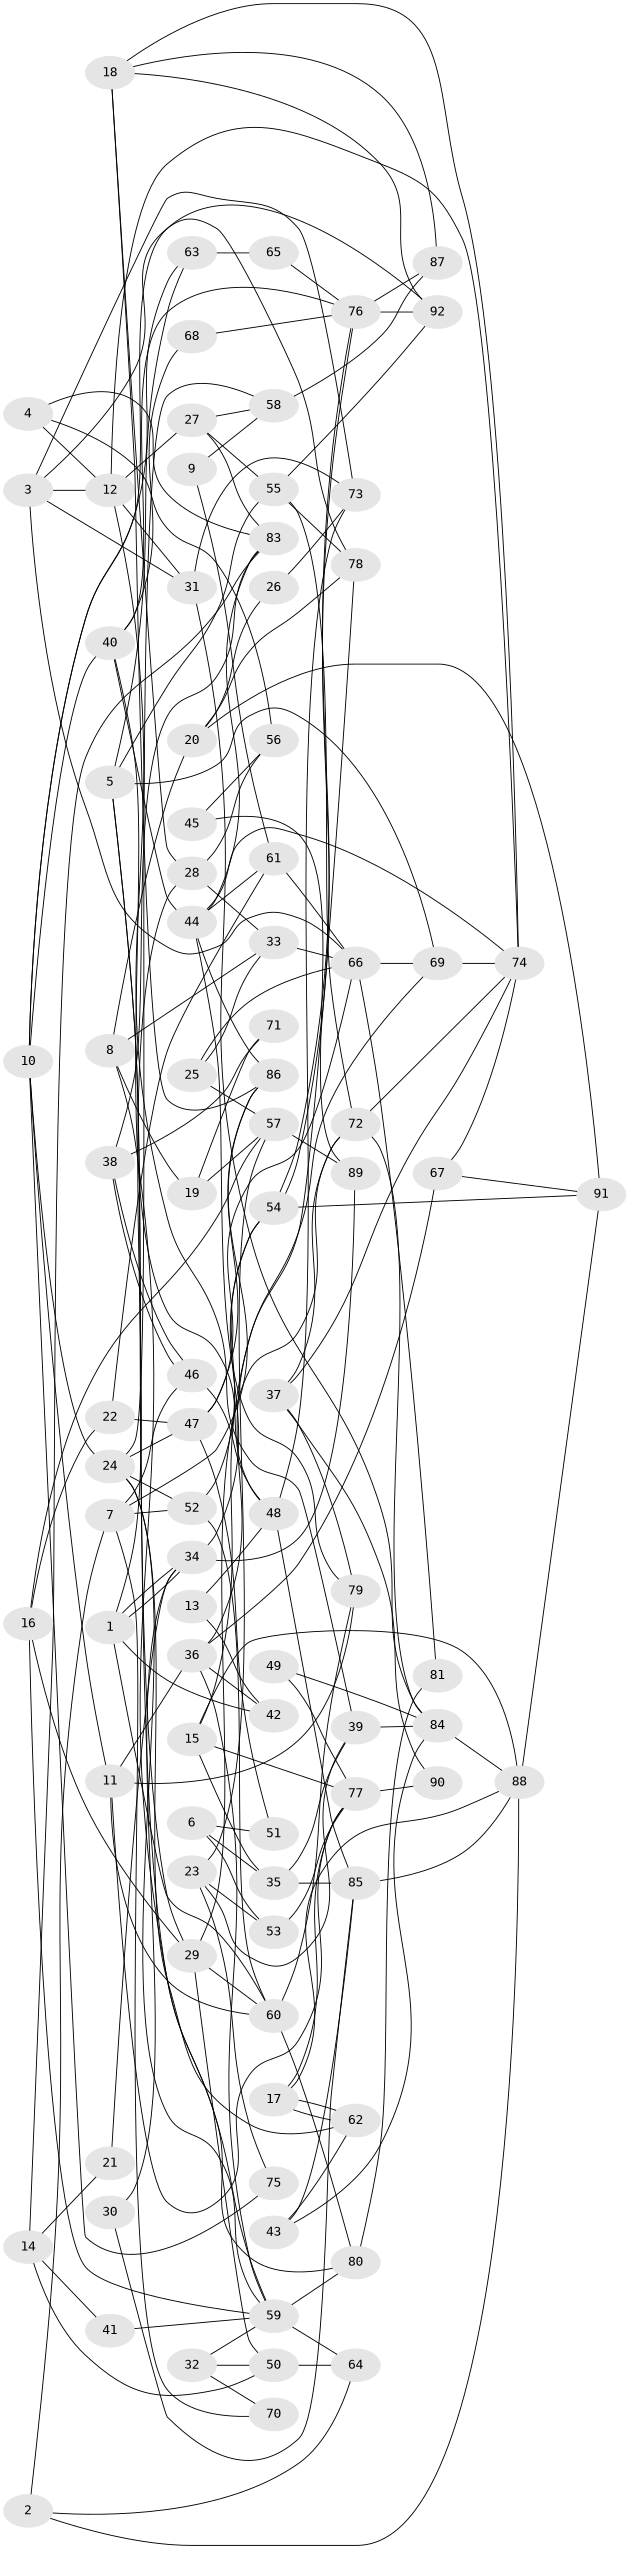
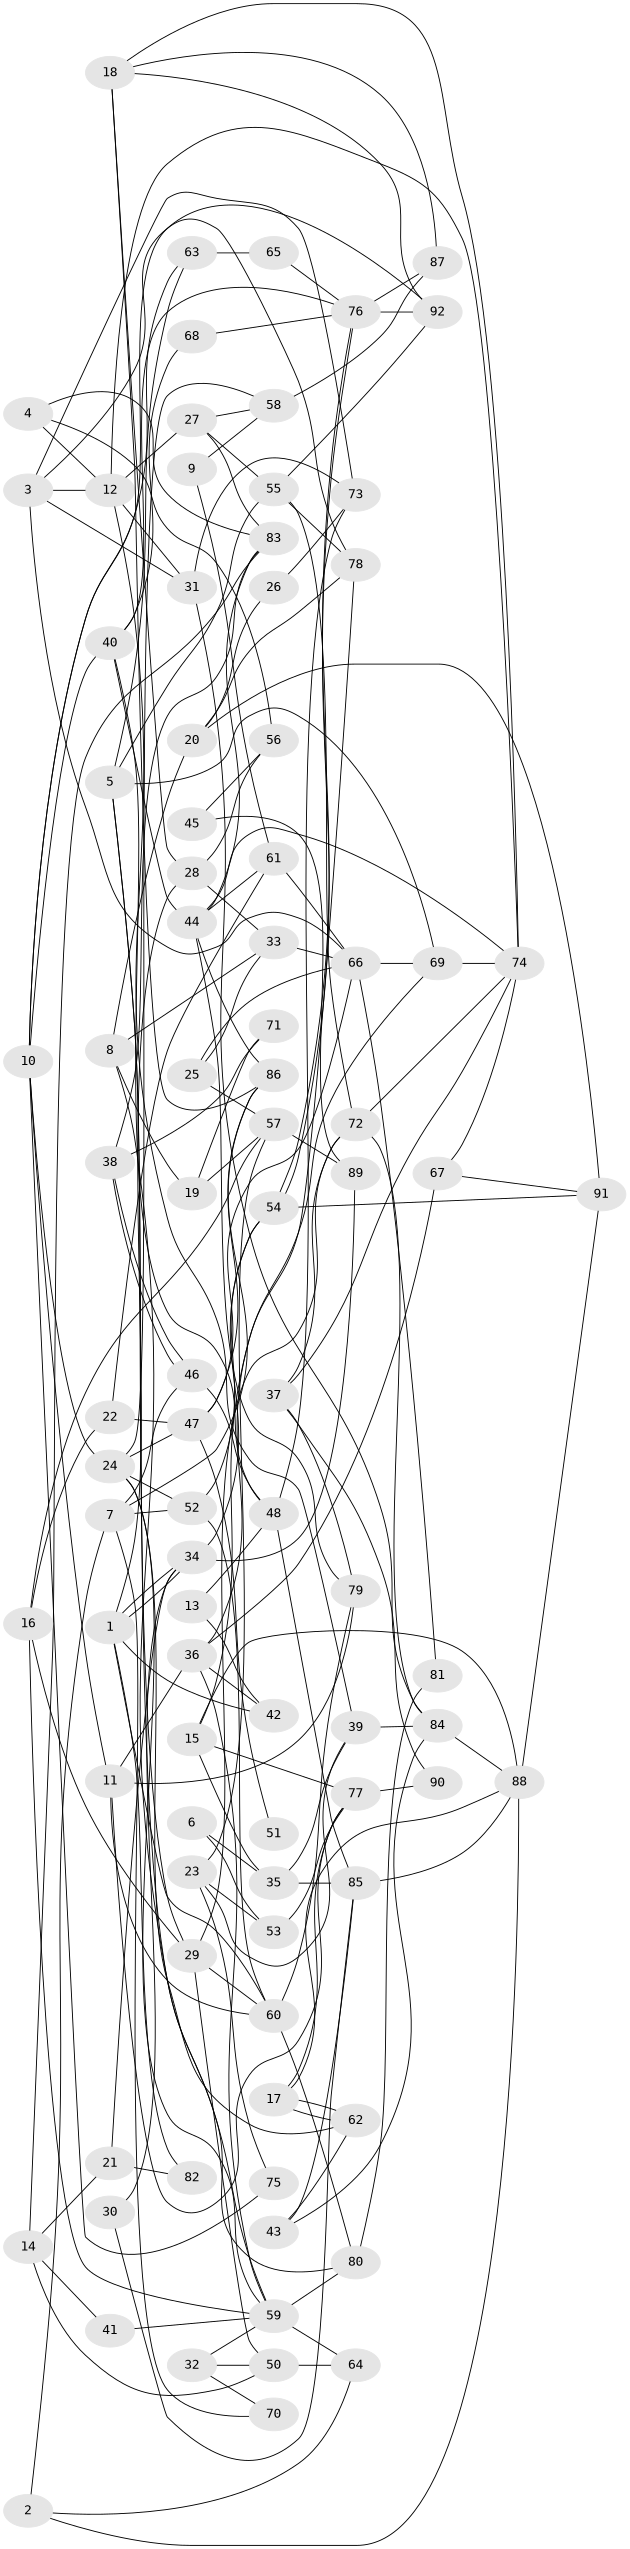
node "49": removed
edge "6" -- "51": removed
node "82": added
